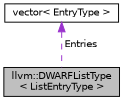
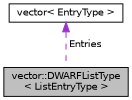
node "llvm::DWARFListType < ListEntryType >": label "llvm::DWARFListType < ListEntryType >" -> "vector::DWARFListType < ListEntryType >"
